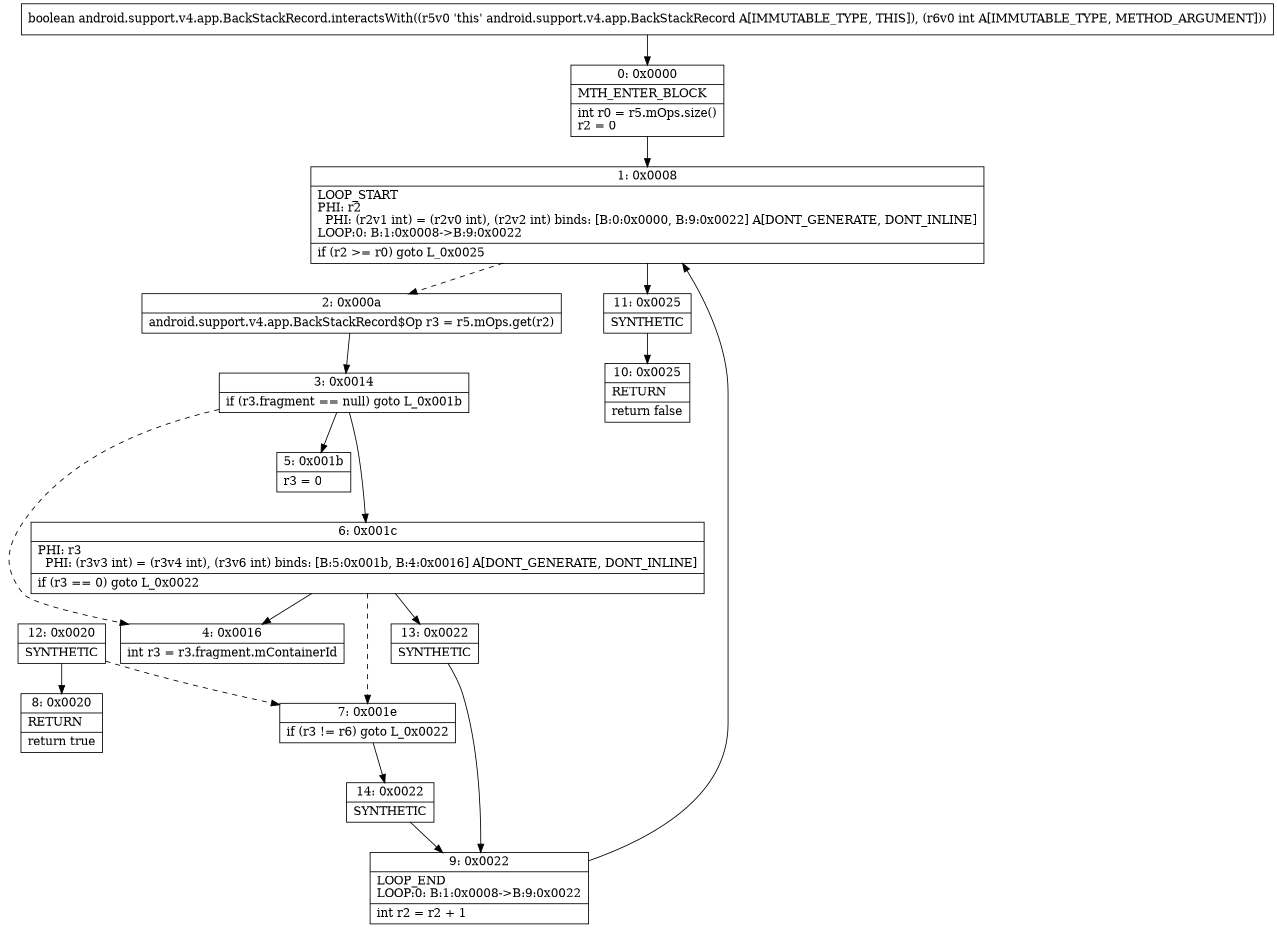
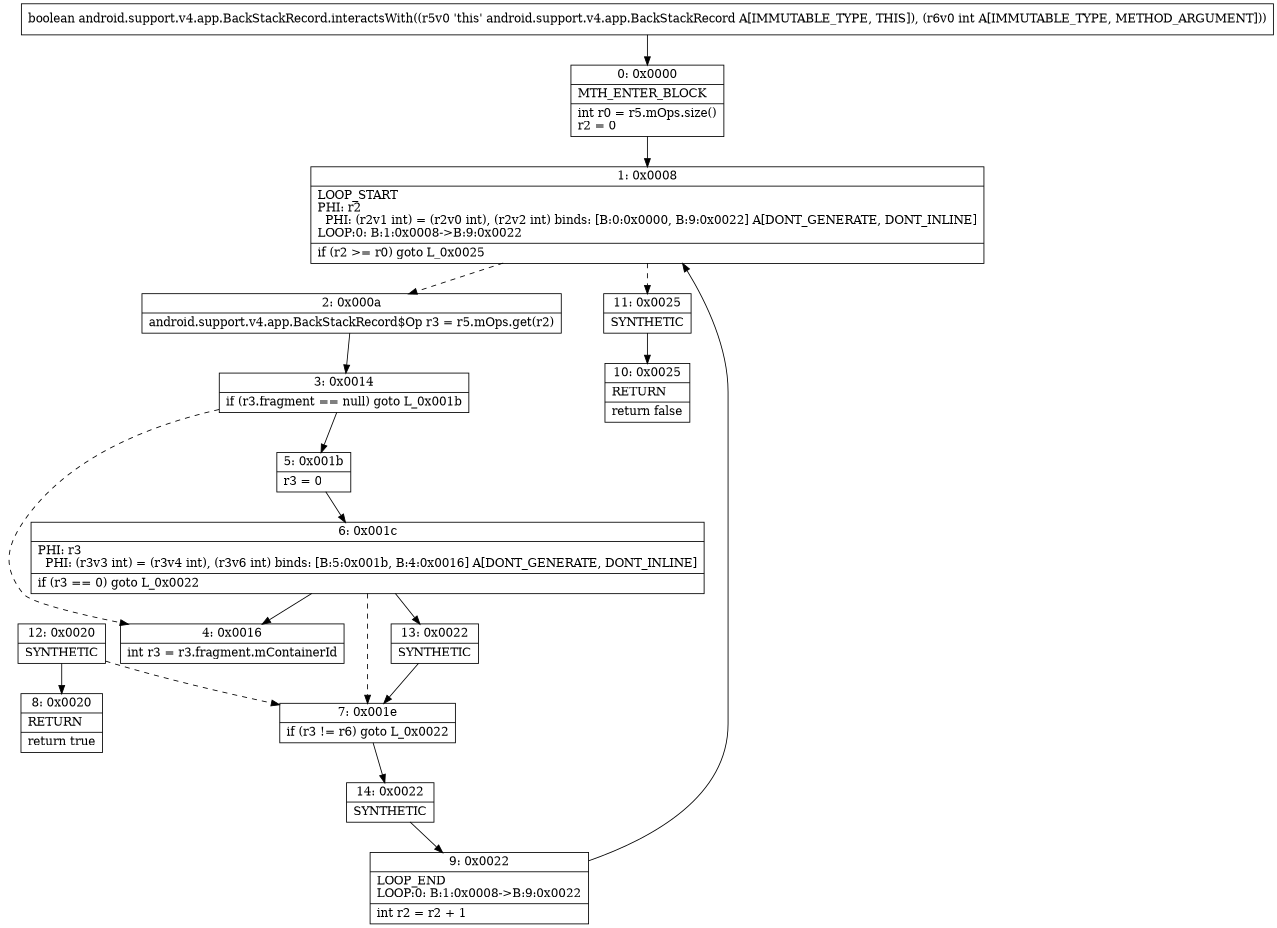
edge "1: 0x0008" -> "11: 0x0025": style solid -> dashed
edge "3: 0x0014" -> "6: 0x001c": now "5: 0x001b" -> "6: 0x001c"
edge "13: 0x0022" -> "9: 0x0022": now "13: 0x0022" -> "7: 0x001e"
